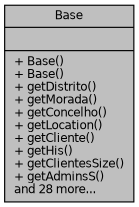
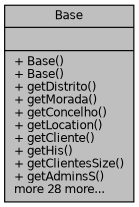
node "Base": text "and 28 more..." -> "more 28 more..."
